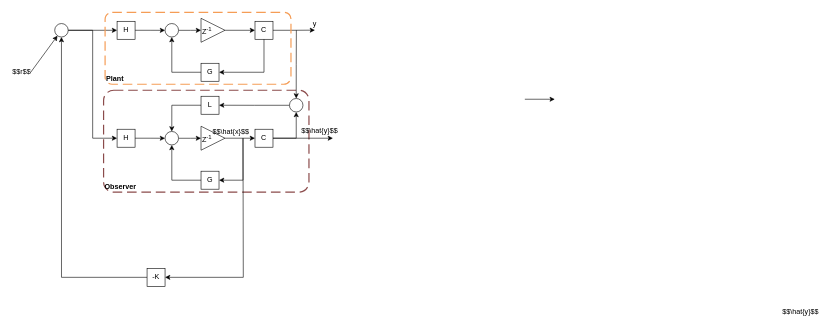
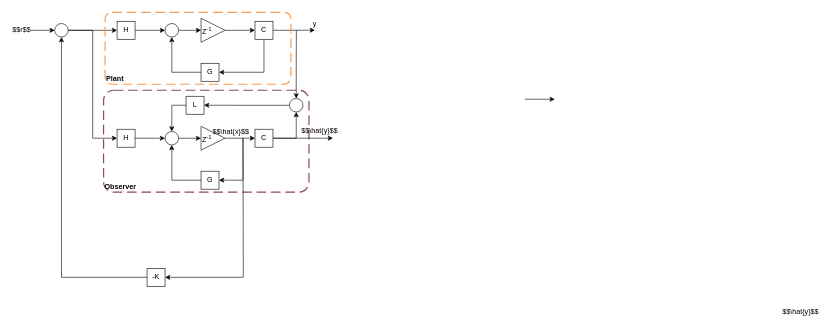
node "$$r$$": moved (21, 72) -> (21, 30)
node "L": moved (210, 105) -> (195, 105)
